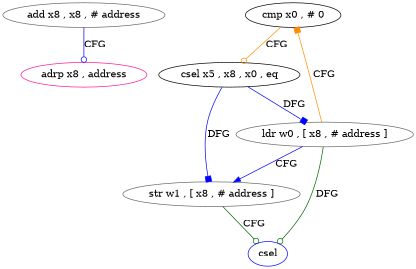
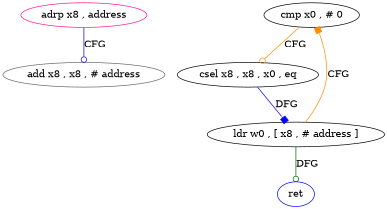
edge "add x8 , x8 , # address" -> "adrp x8 , address": reversed
node "csel x5 , x8 , x0 , eq": label "csel x5 , x8 , x0 , eq" -> "csel x8 , x8 , x0 , eq"
node "ldr w0 , [ x8 , # address ]": color gray40 -> black
node "str w1 , [ x8 , # address ]": removed
node "csel": label "csel" -> "ret"
